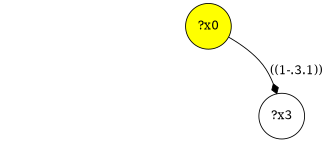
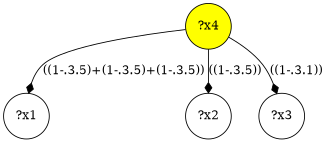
node "?x0": label "?x0" -> "?x4"
node "?x1": added
node "?x2": added
